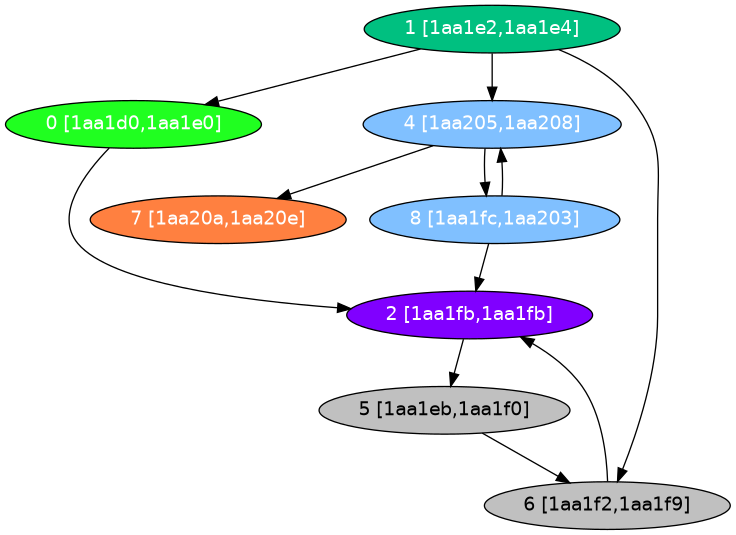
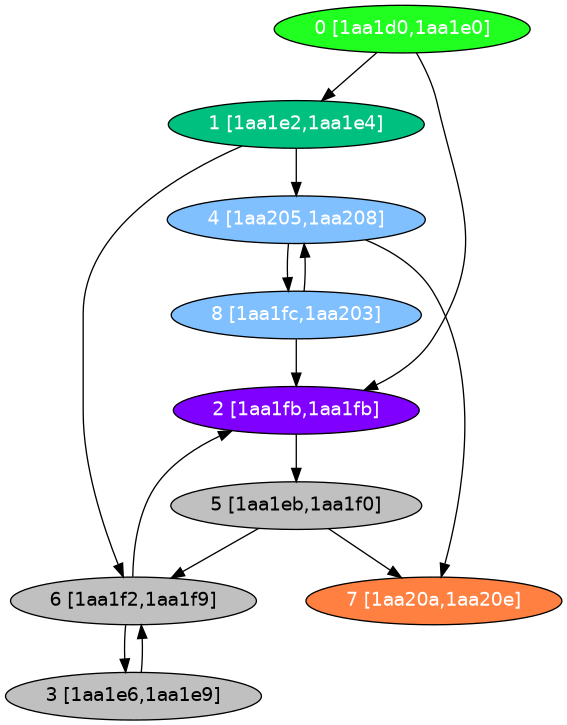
edge "1 [1aa1e2,1aa1e4]" -> "0 [1aa1d0,1aa1e0]": reversed
edge "5 [1aa1eb,1aa1f0]" -> "7 [1aa20a,1aa20e]": added
node "3 [1aa1e6,1aa1e9]": added
